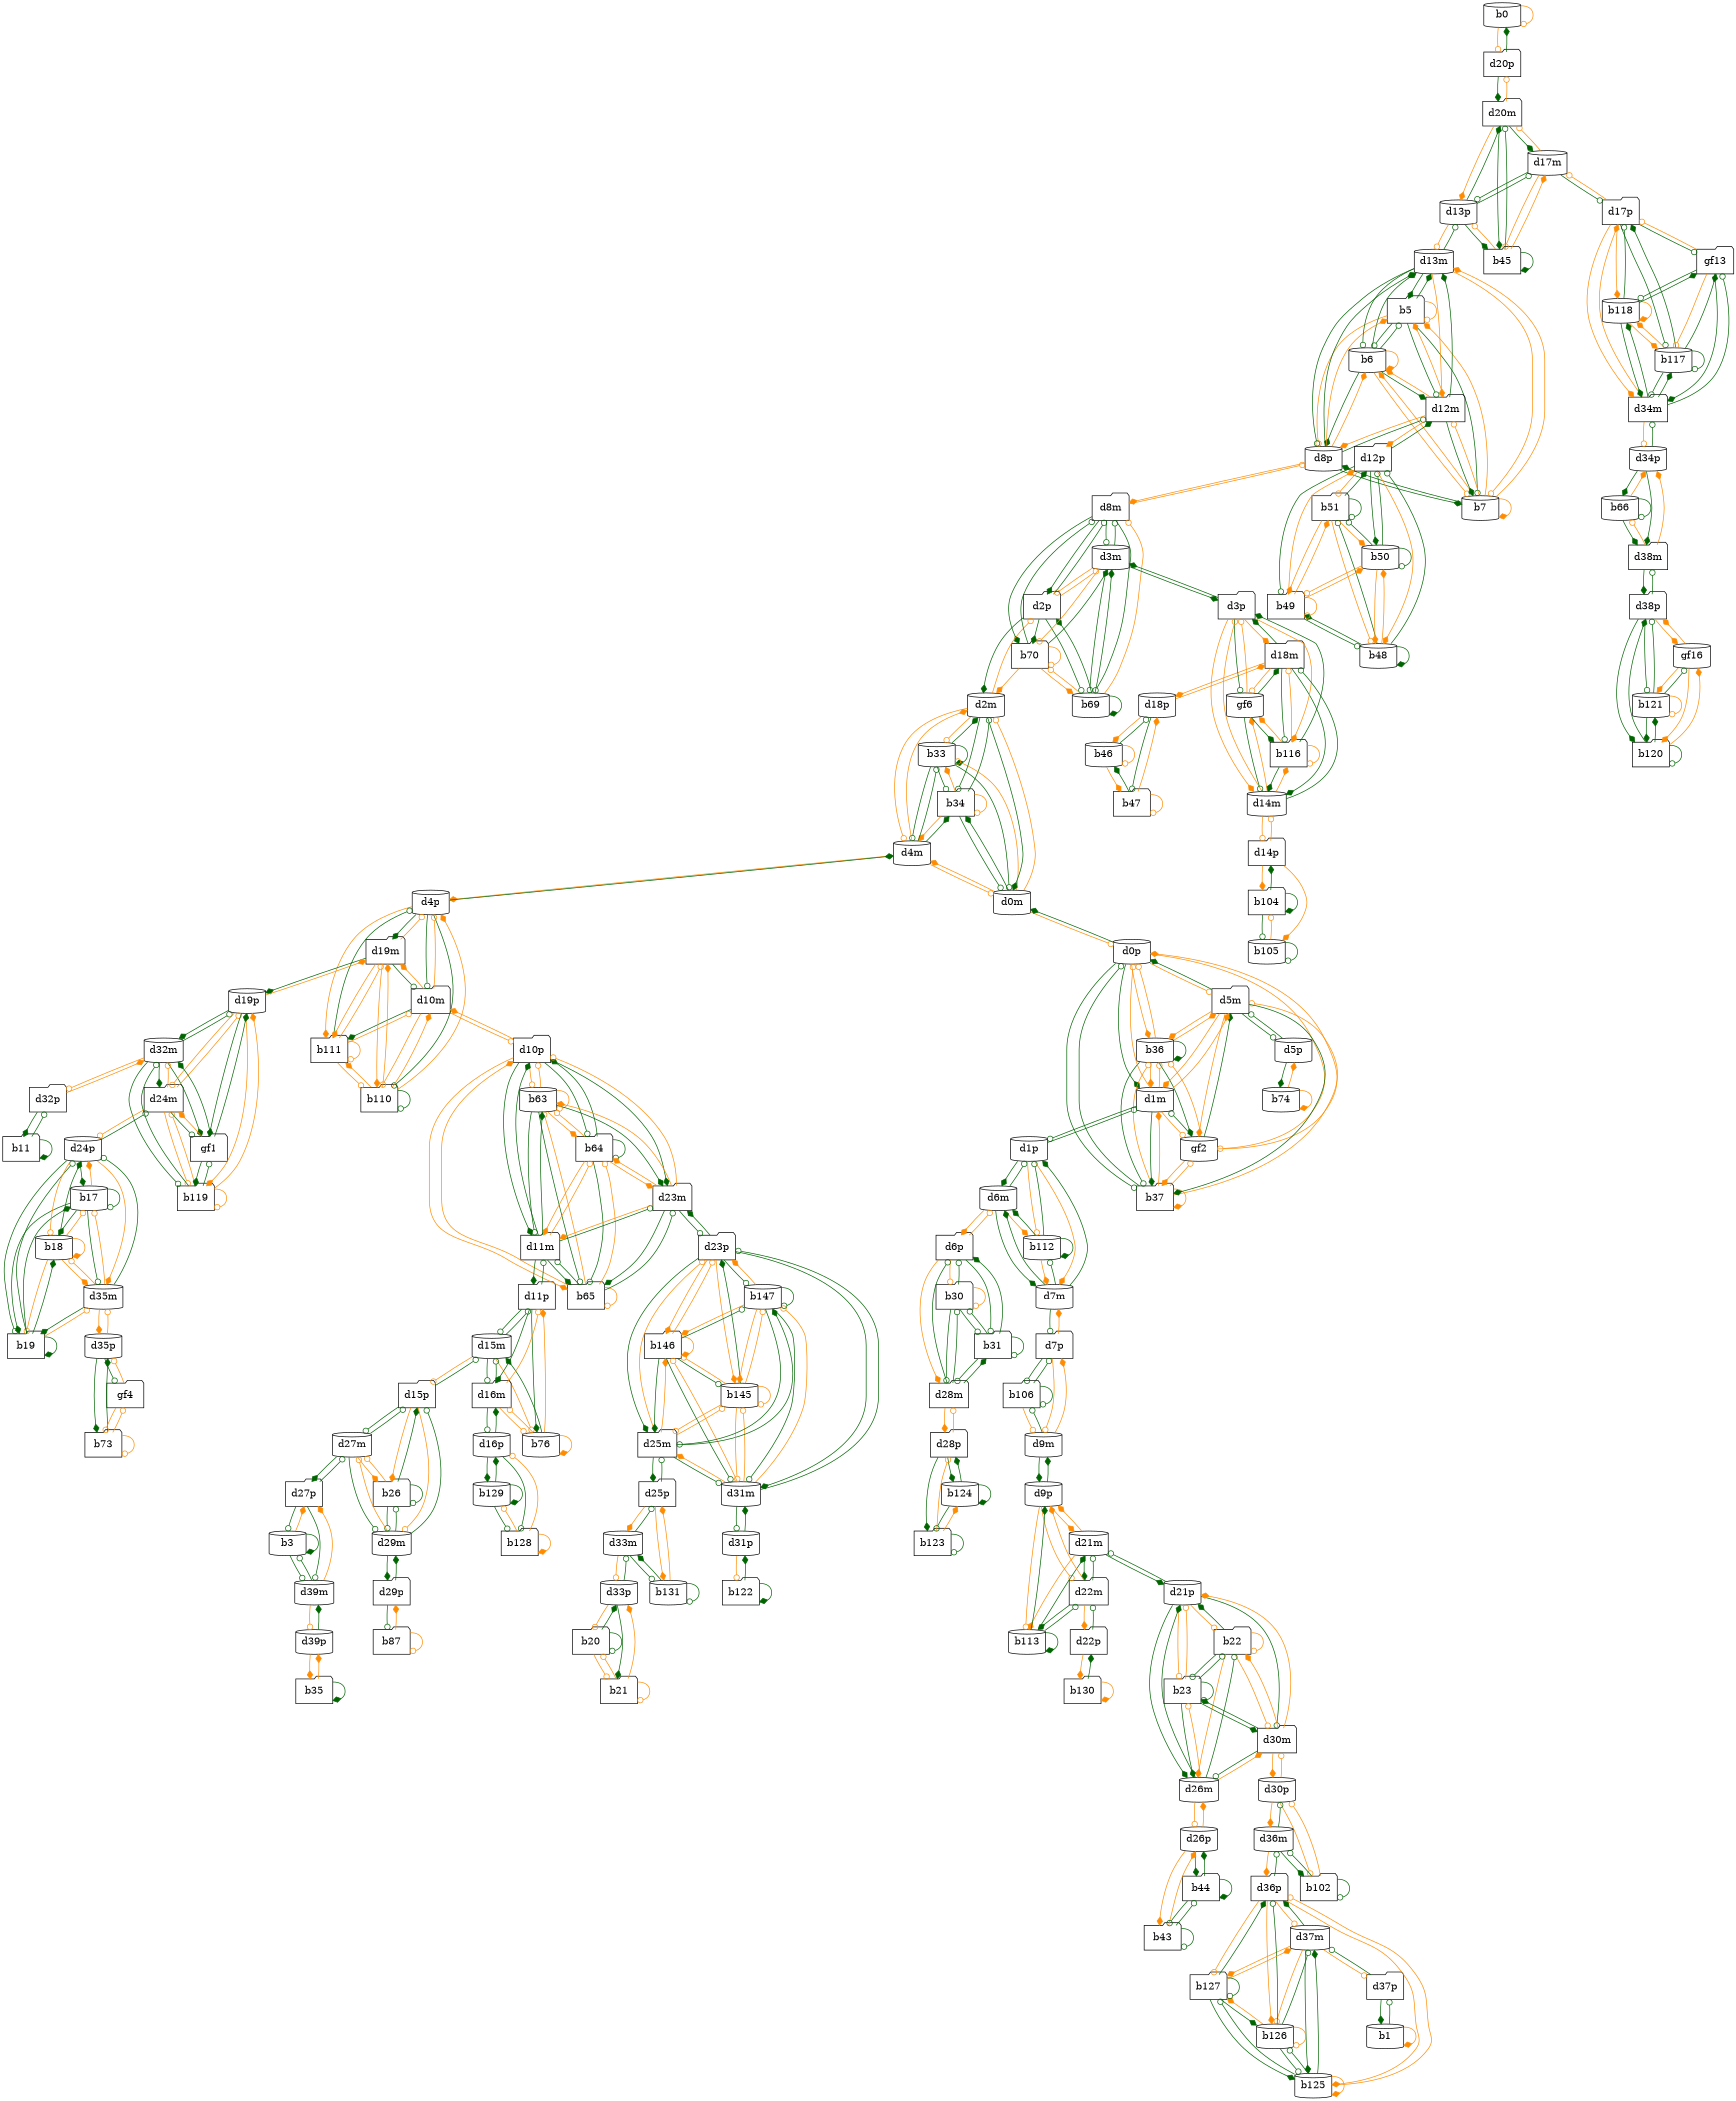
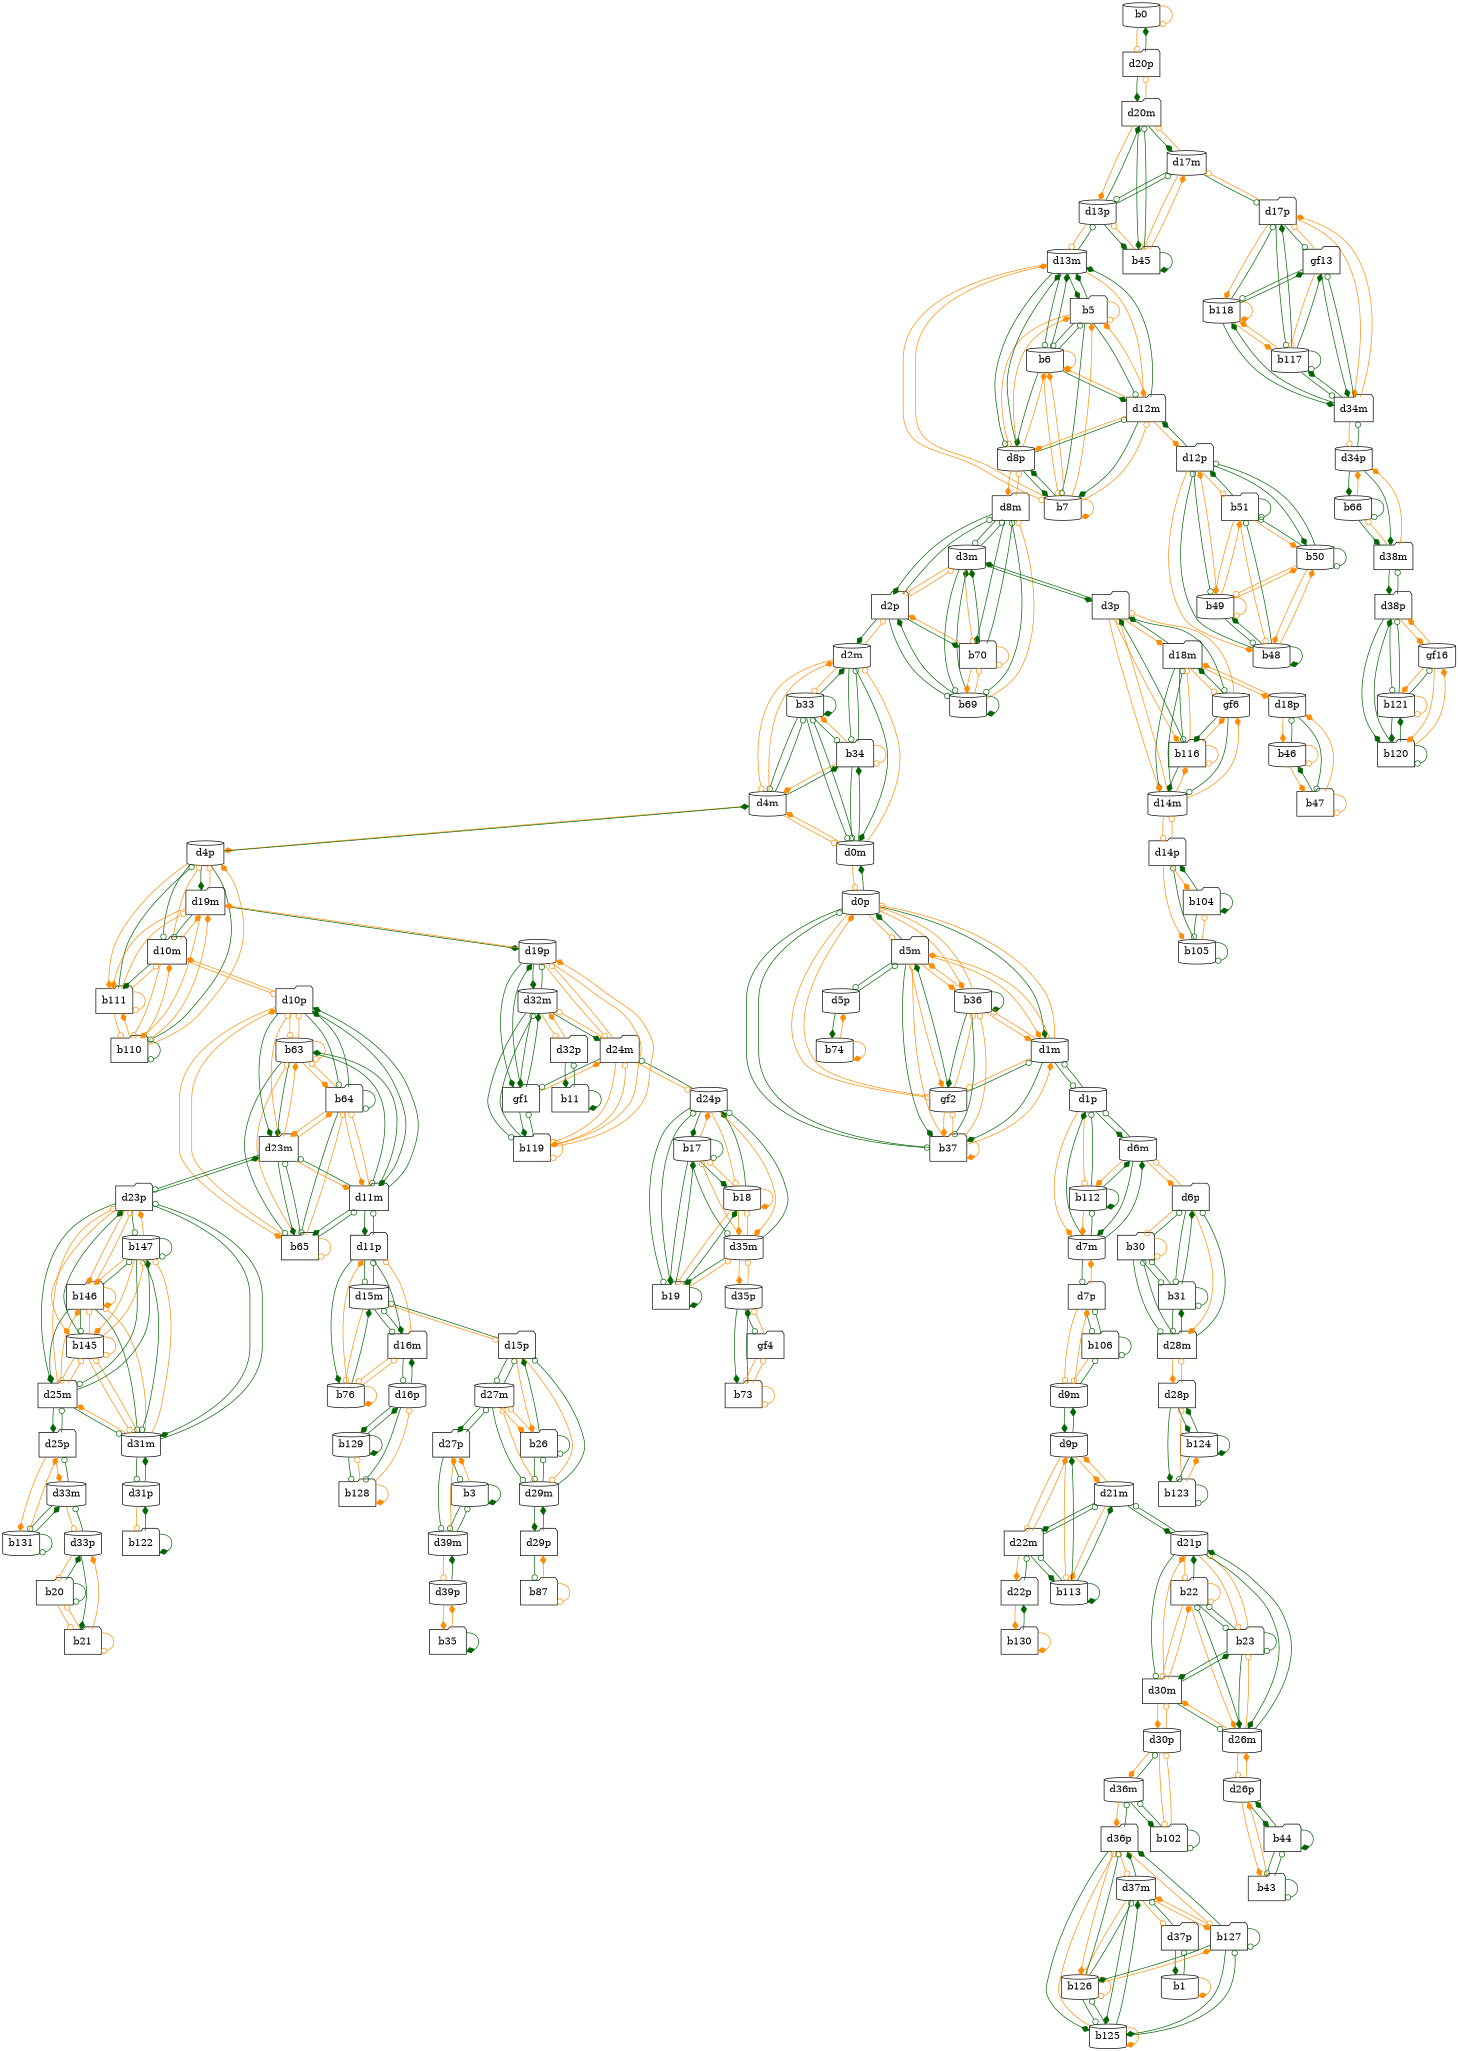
node "b49": shape folder -> cylinder
edge "b70" -> "d2m": now "b70" -> "d2p"
edge "d0m" -> "b33": color darkorange -> darkgreen
edge "b105" -> "d14p": added
edge "d36p" -> "b125": color darkorange -> darkgreen
